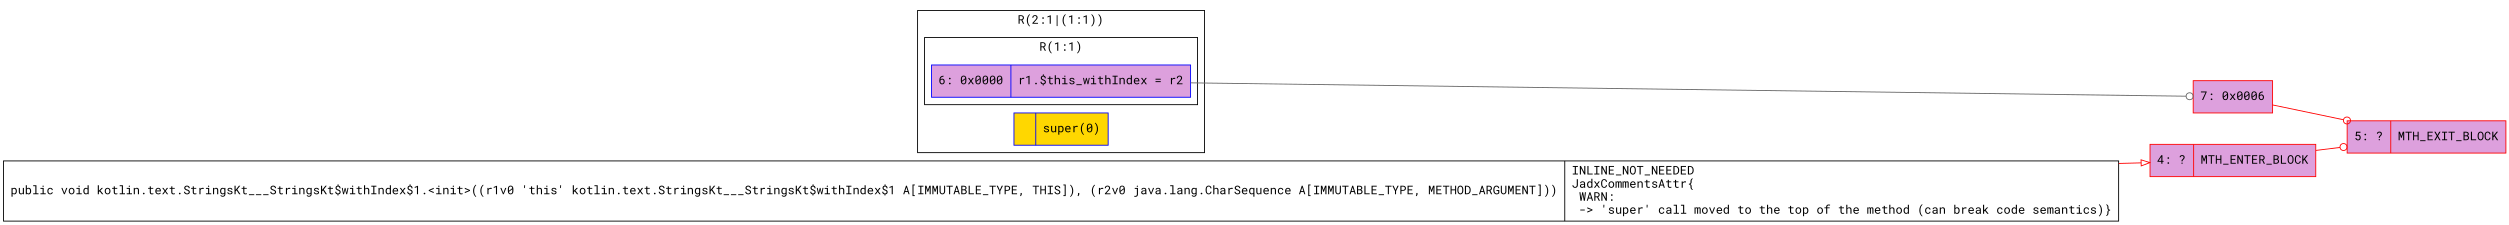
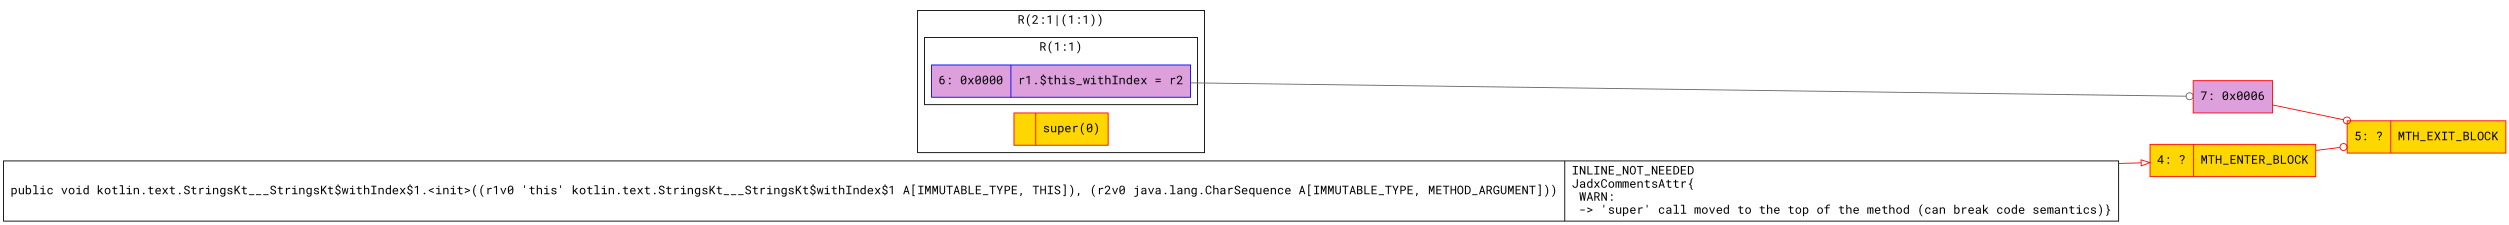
node "super(0)": color blue -> red
node "5: ?": fillcolor plum -> gold
node "4: ?": fillcolor plum -> gold
